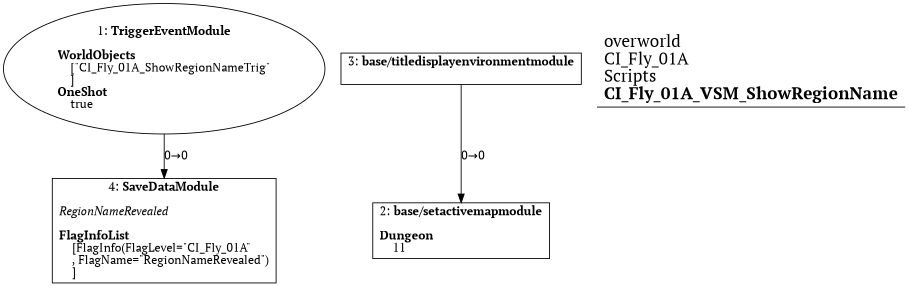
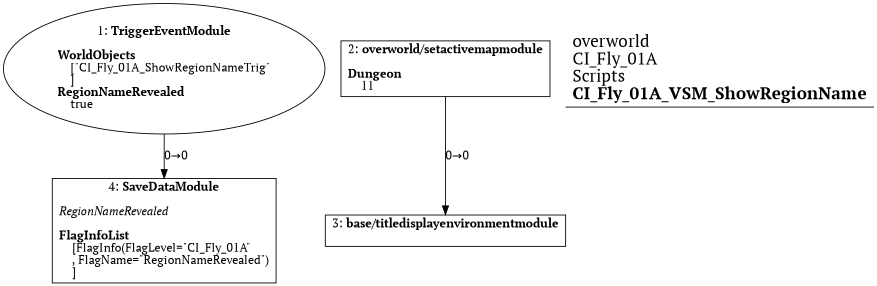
node "1:": text "OneShot" -> "RegionNameRevealed"
edge "3:" -> "2:": reversed
node "2:": text "base/setactivemapmodule" -> "overworld/setactivemapmodule"
